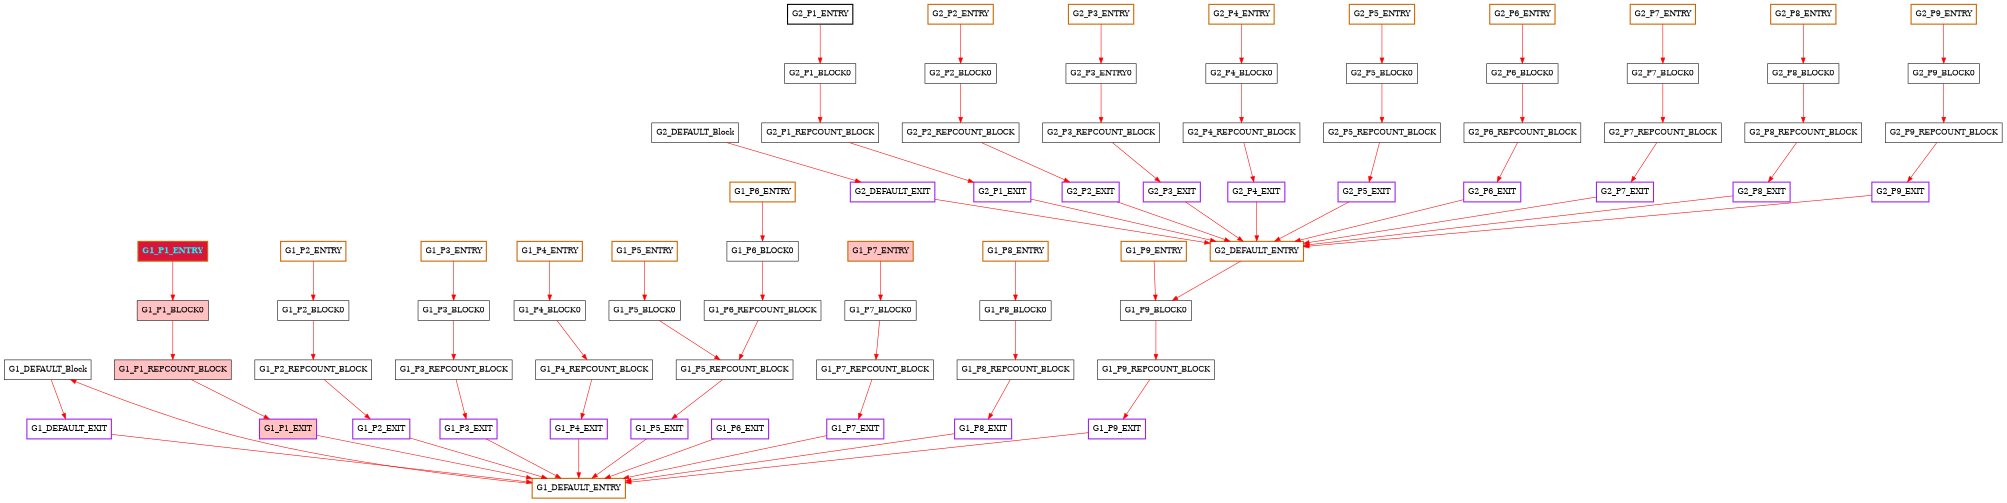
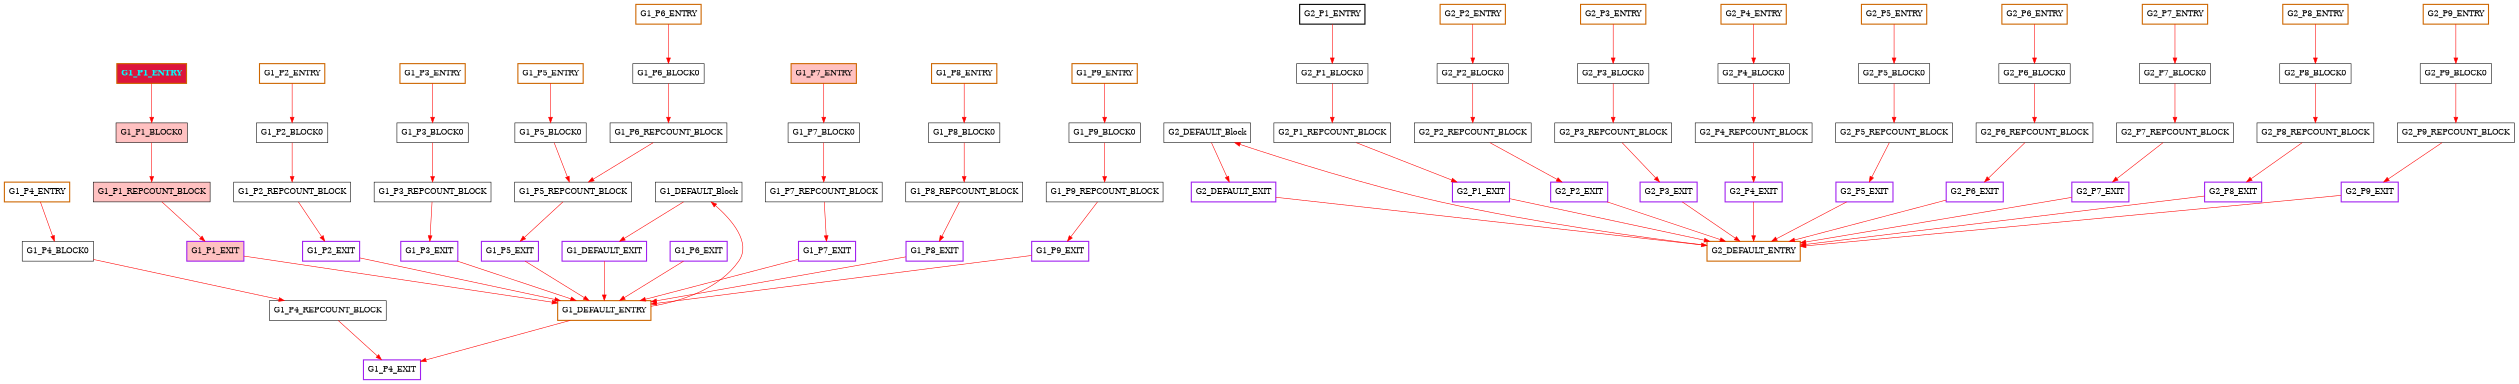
node "G2_P3_ENTRY0": label "G2_P3_ENTRY0" -> "G2_P3_BLOCK0"
edge "G2_DEFAULT_ENTRY" -> "G1_P9_BLOCK0": now "G2_DEFAULT_ENTRY" -> "G2_DEFAULT_Block"
edge "G1_P4_EXIT" -> "G1_DEFAULT_ENTRY": reversed
